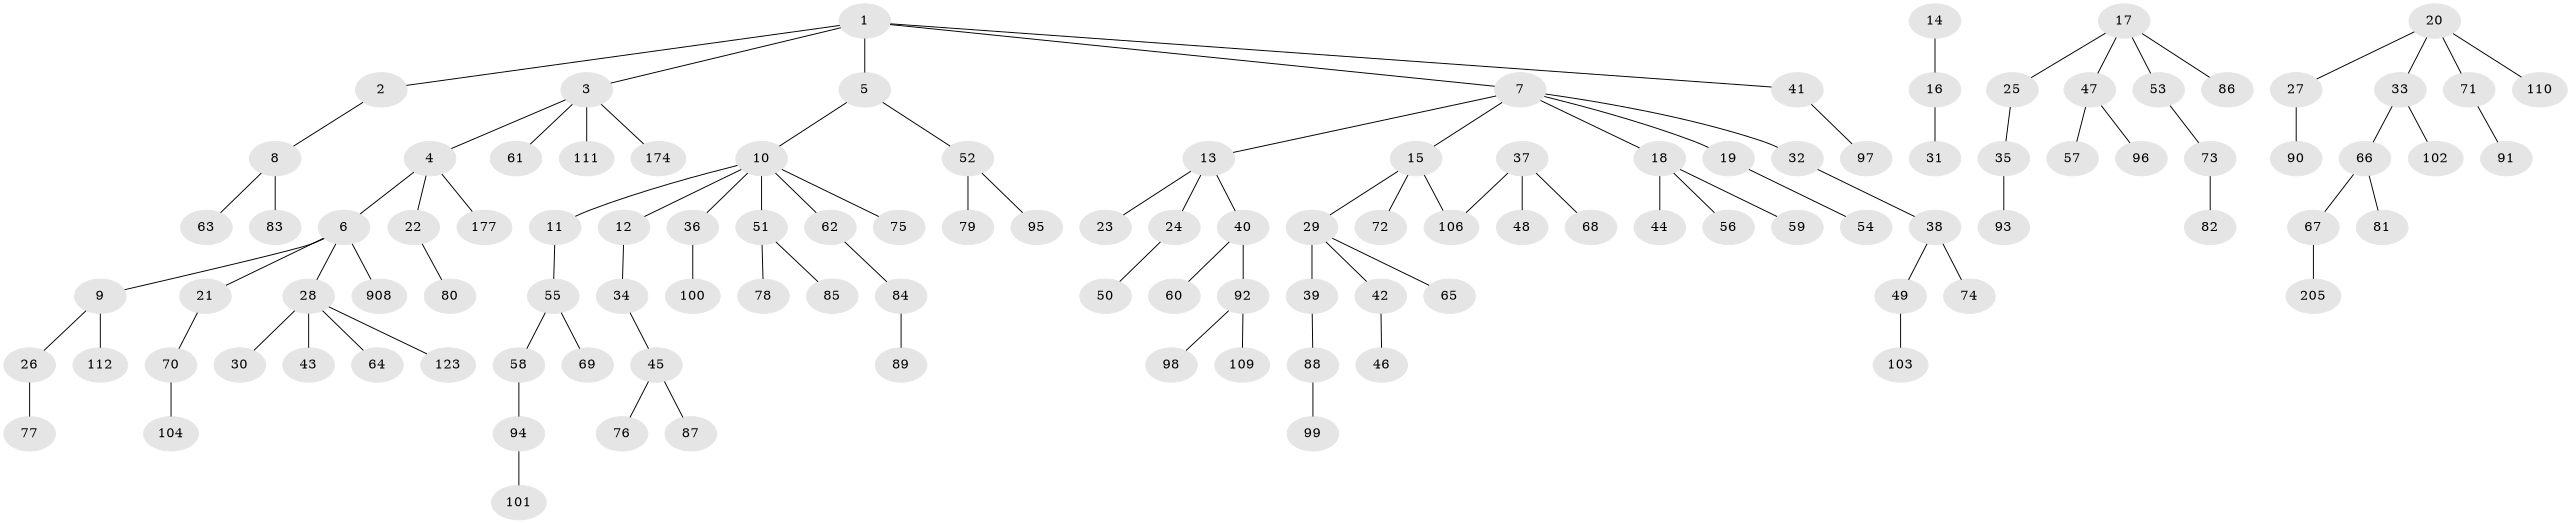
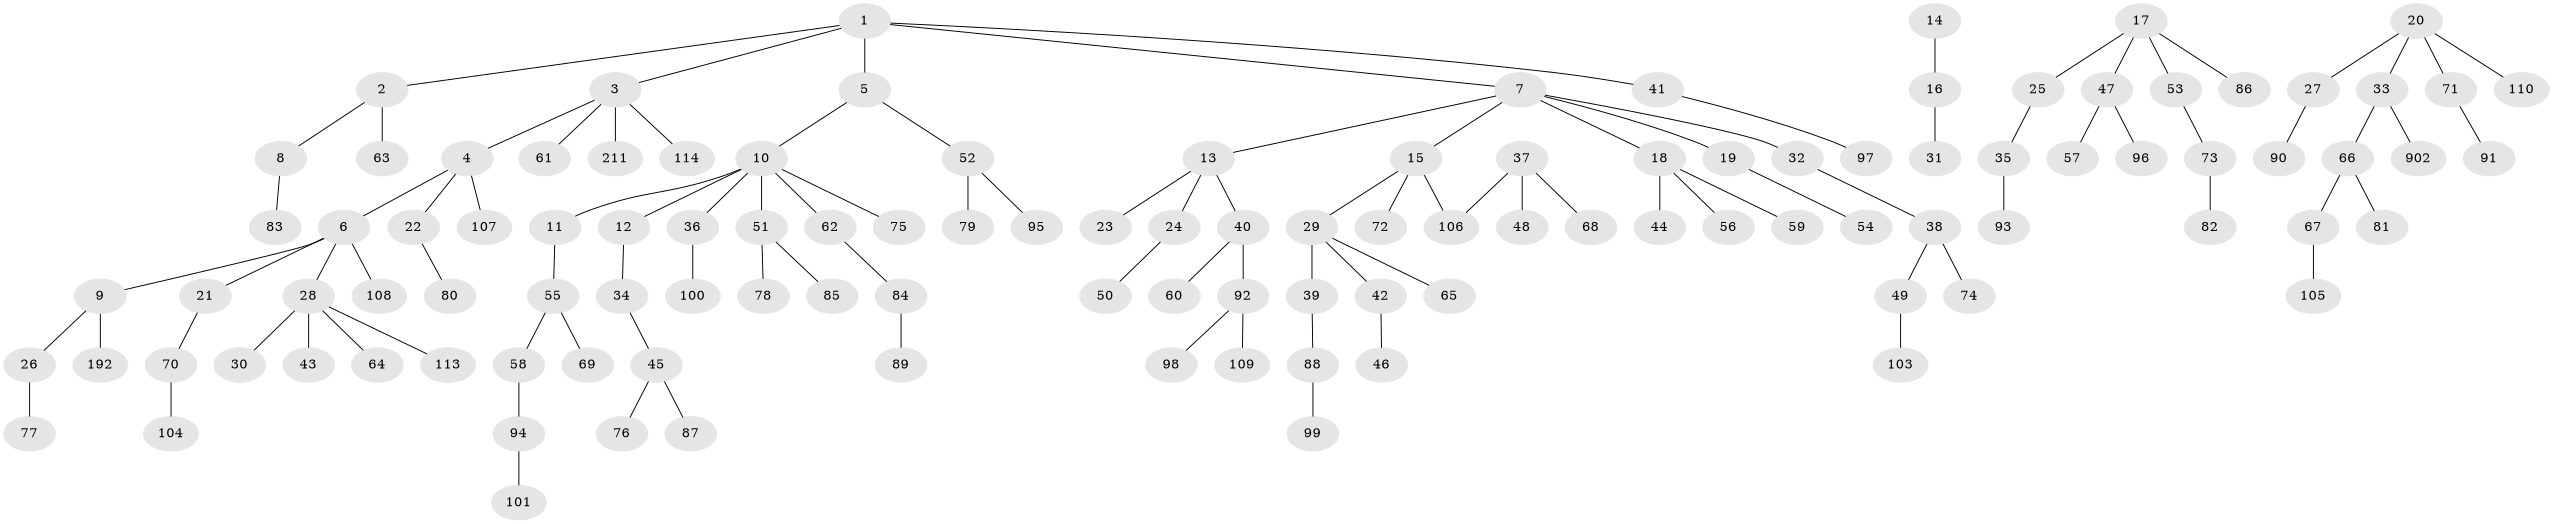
node "111": label "111" -> "211"
node "174": label "174" -> "114"
node "102": label "102" -> "902"
edge "8" -- "63": now "2" -- "63"
node "177": label "177" -> "107"
node "908": label "908" -> "108"
node "205": label "205" -> "105"
node "112": label "112" -> "192"
node "123": label "123" -> "113"
